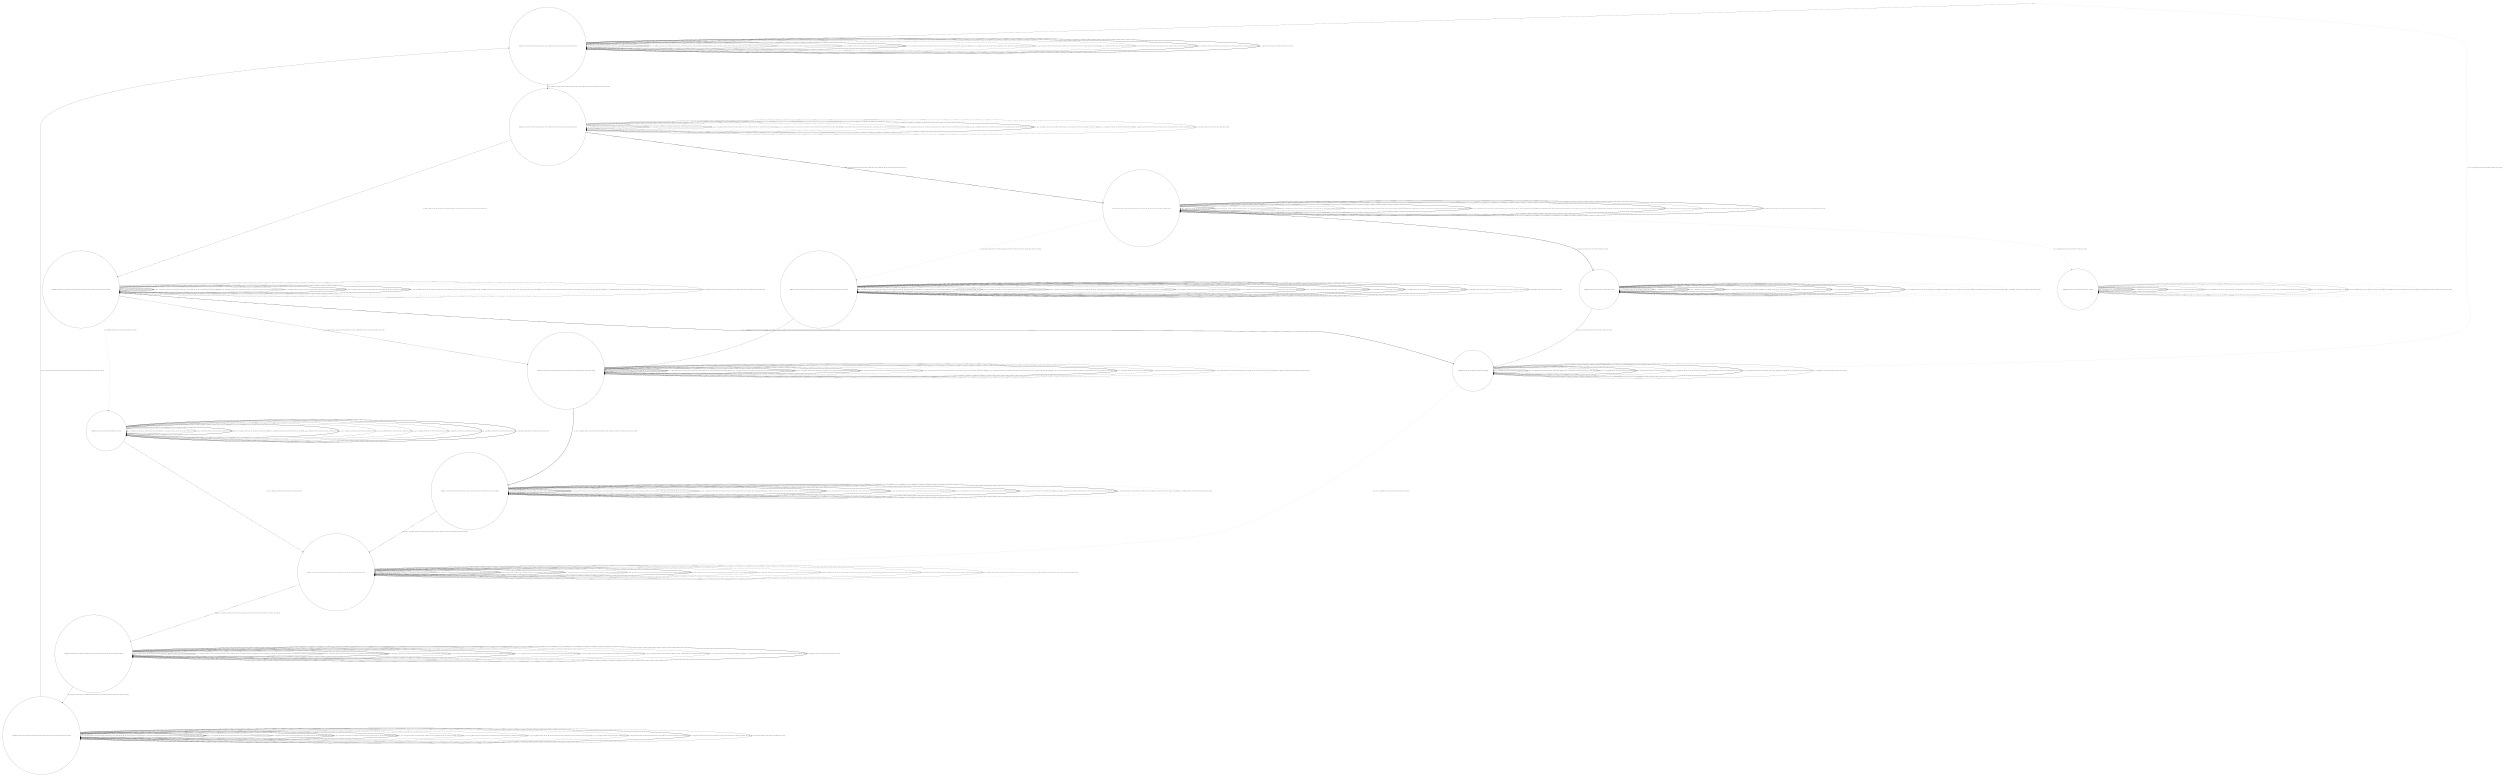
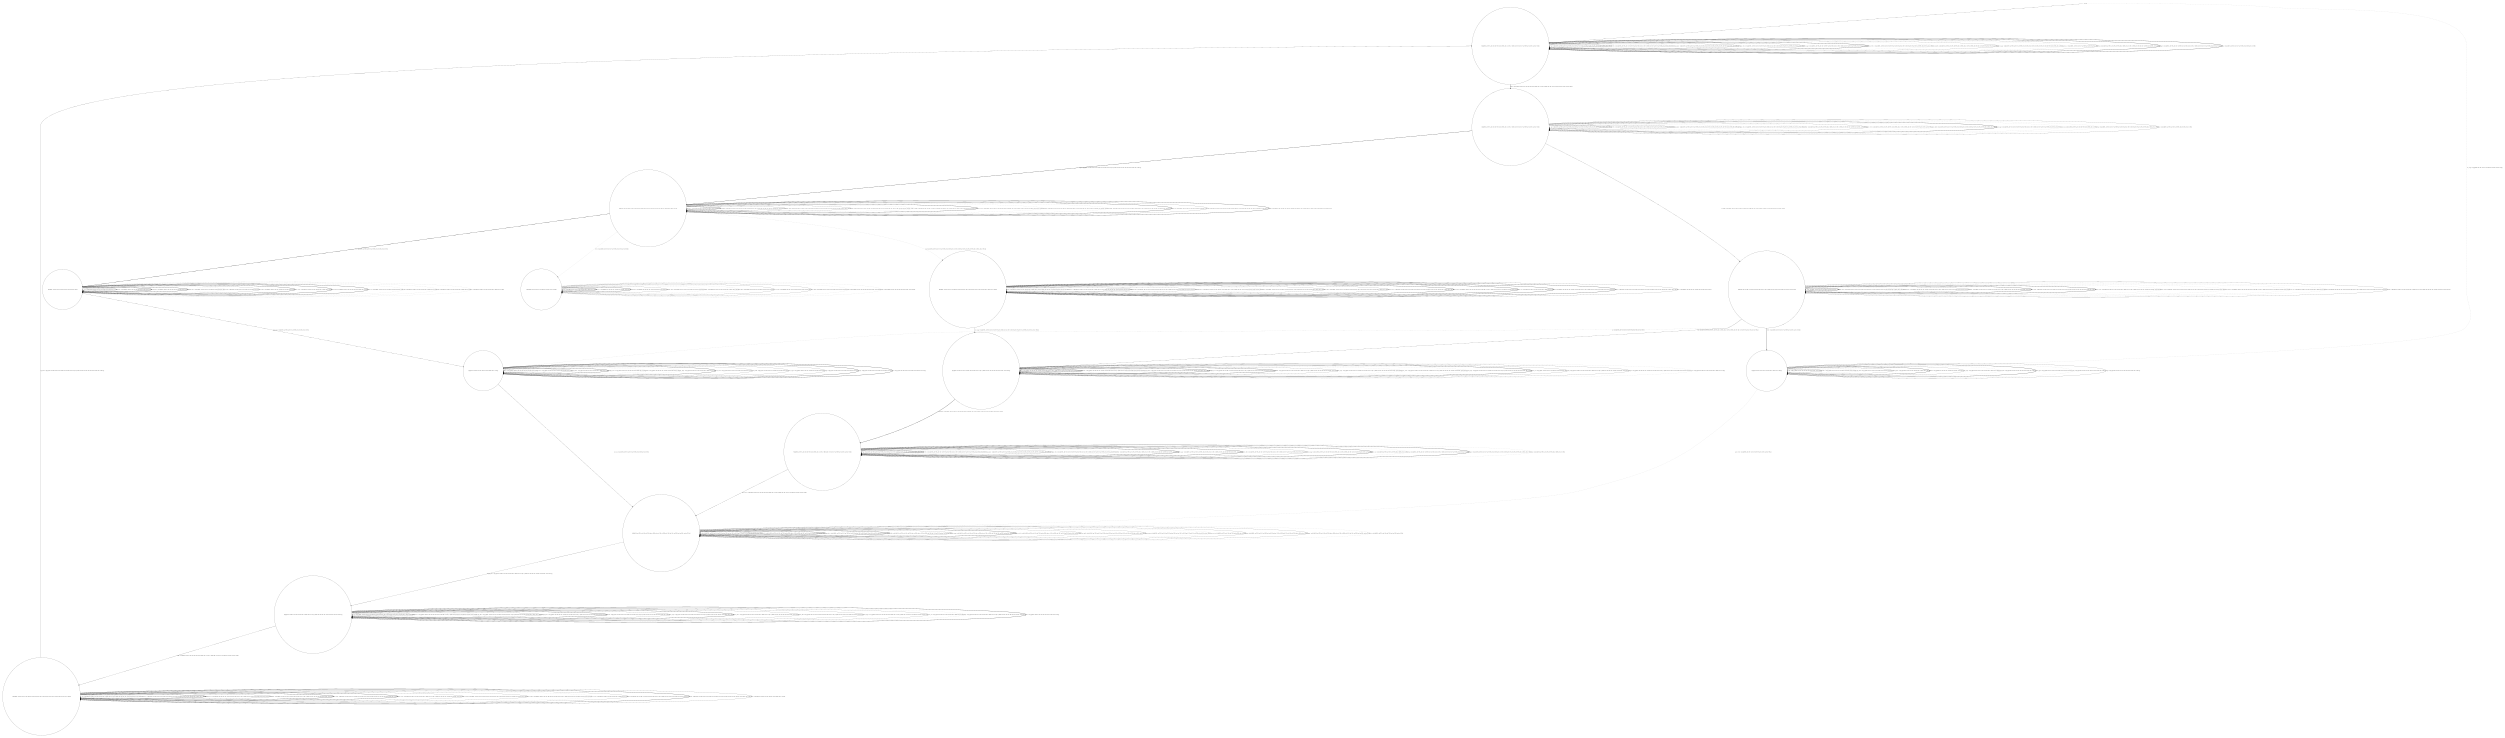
edge "5@[((DOL and TEA and CAP and TON and not EUR and not COF))]" -> "13@[((EUR and COF and CAP and TON and not DOL and not TEA))]": now "5@[((DOL and TEA and CAP and TON and not EUR and not COF))]" -> "7@[((DOL and TEA and CAP and TON and not EUR and not COF))]"
